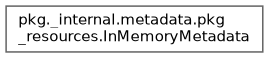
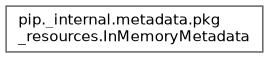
node "pkg._internal.metadata.pkg _resources.InMemoryMetadata": label "pkg._internal.metadata.pkg _resources.InMemoryMetadata" -> "pip._internal.metadata.pkg _resources.InMemoryMetadata"
